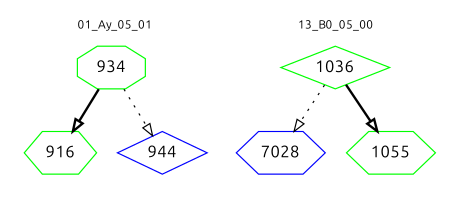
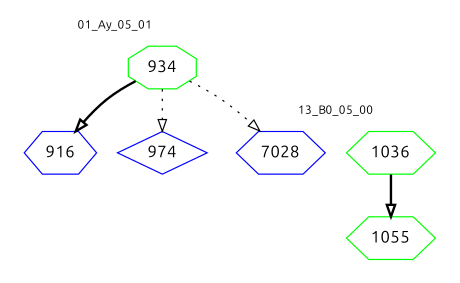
node "1036": shape diamond -> hexagon
edge "1036" -> "7028": now "934" -> "7028"
node "916": color green -> blue
node "944": label "944" -> "974"
